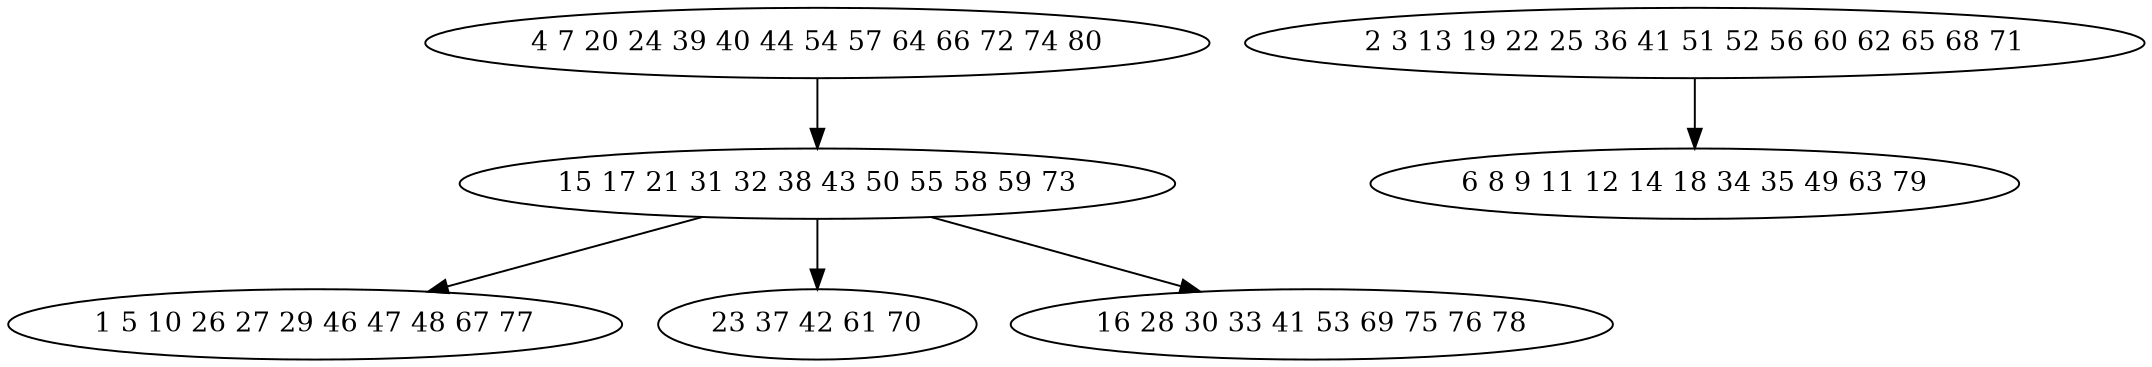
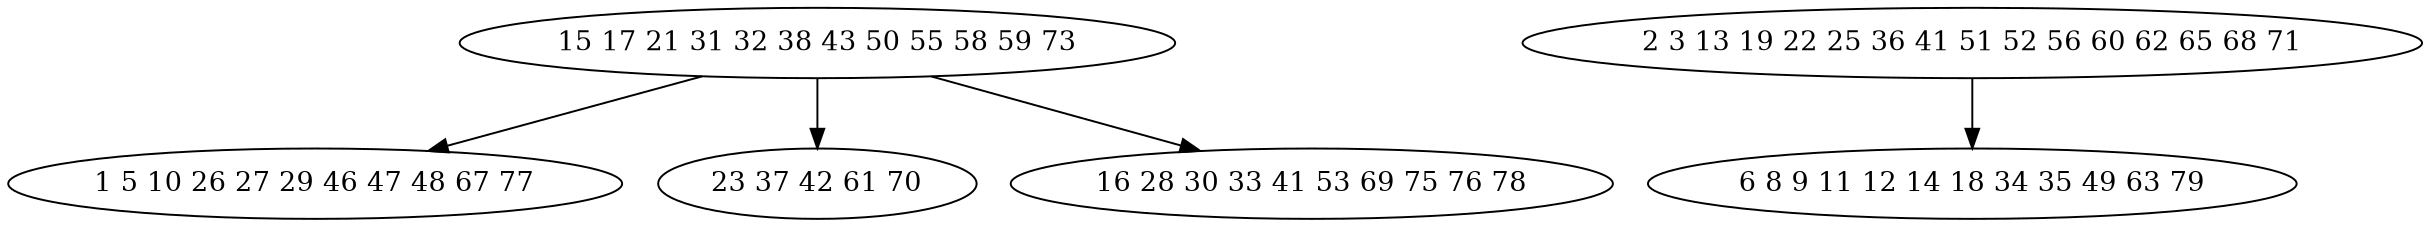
node "4 7 20 24 39 40 44 54 57 64 66 72 74 80": removed
